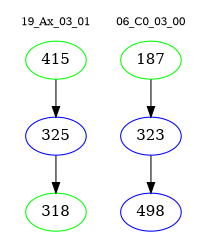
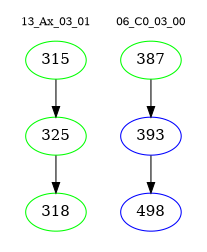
cluster "19_Ax_03_01": label "19_Ax_03_01" -> "13_Ax_03_01"
node "415": label "415" -> "315"
node "187": label "187" -> "387"
node "325": color blue -> green
node "323": label "323" -> "393"
